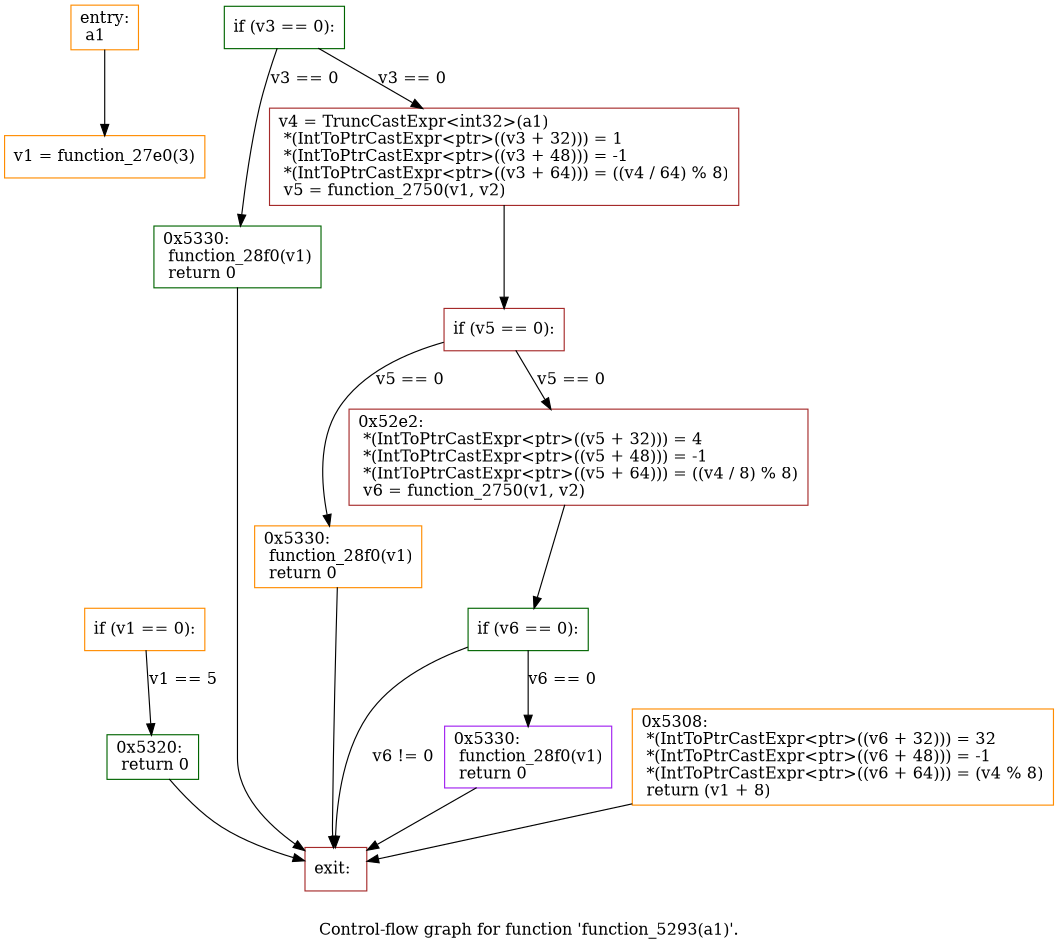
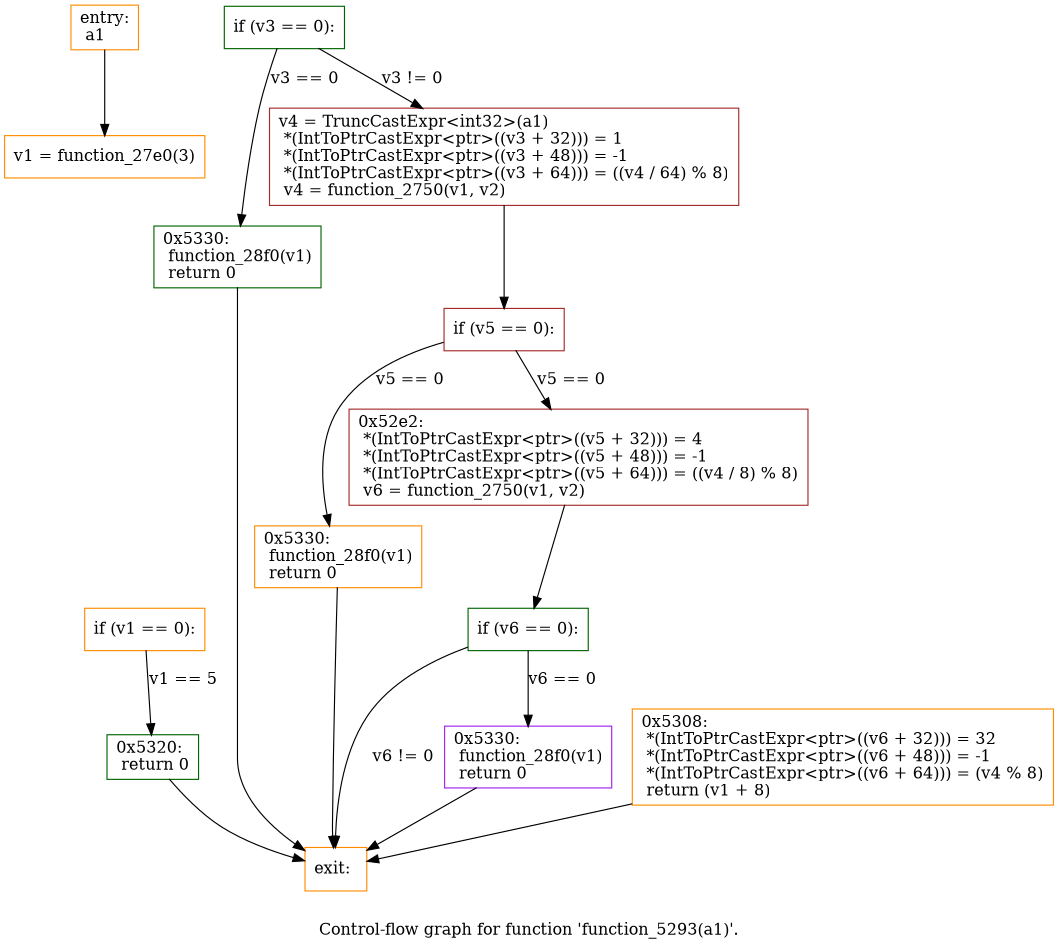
edge "if (v3 == 0):" -> "v4 = TruncCastExpr<int32>(a1)": label "v3 == 0" -> "v3 != 0"
node "v4 = TruncCastExpr<int32>(a1)": text "v5 = function_2750(v1, v2)" -> "v4 = function_2750(v1, v2)"
node "exit:": color brown -> darkorange
